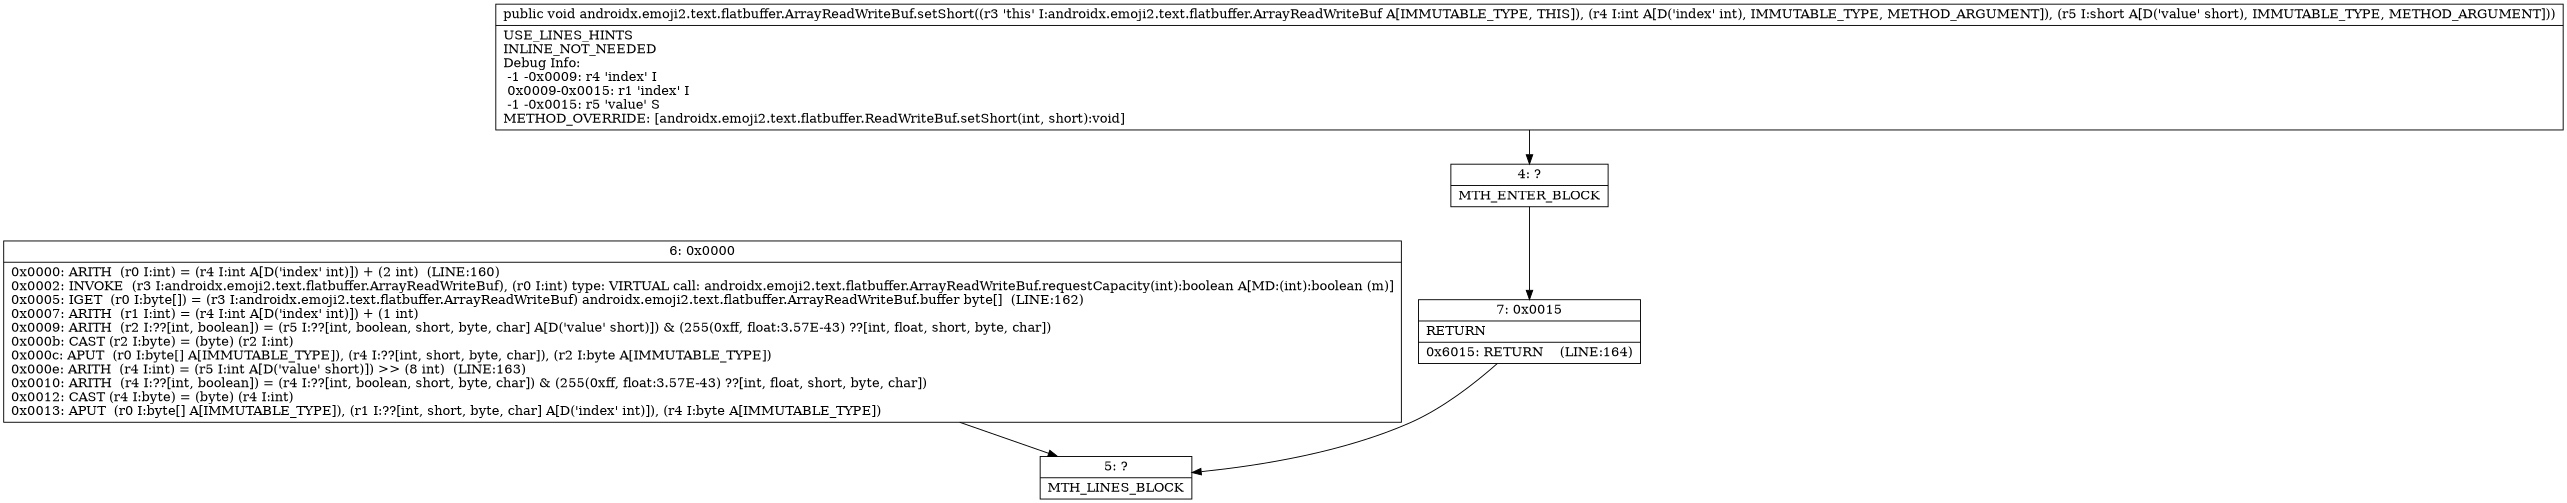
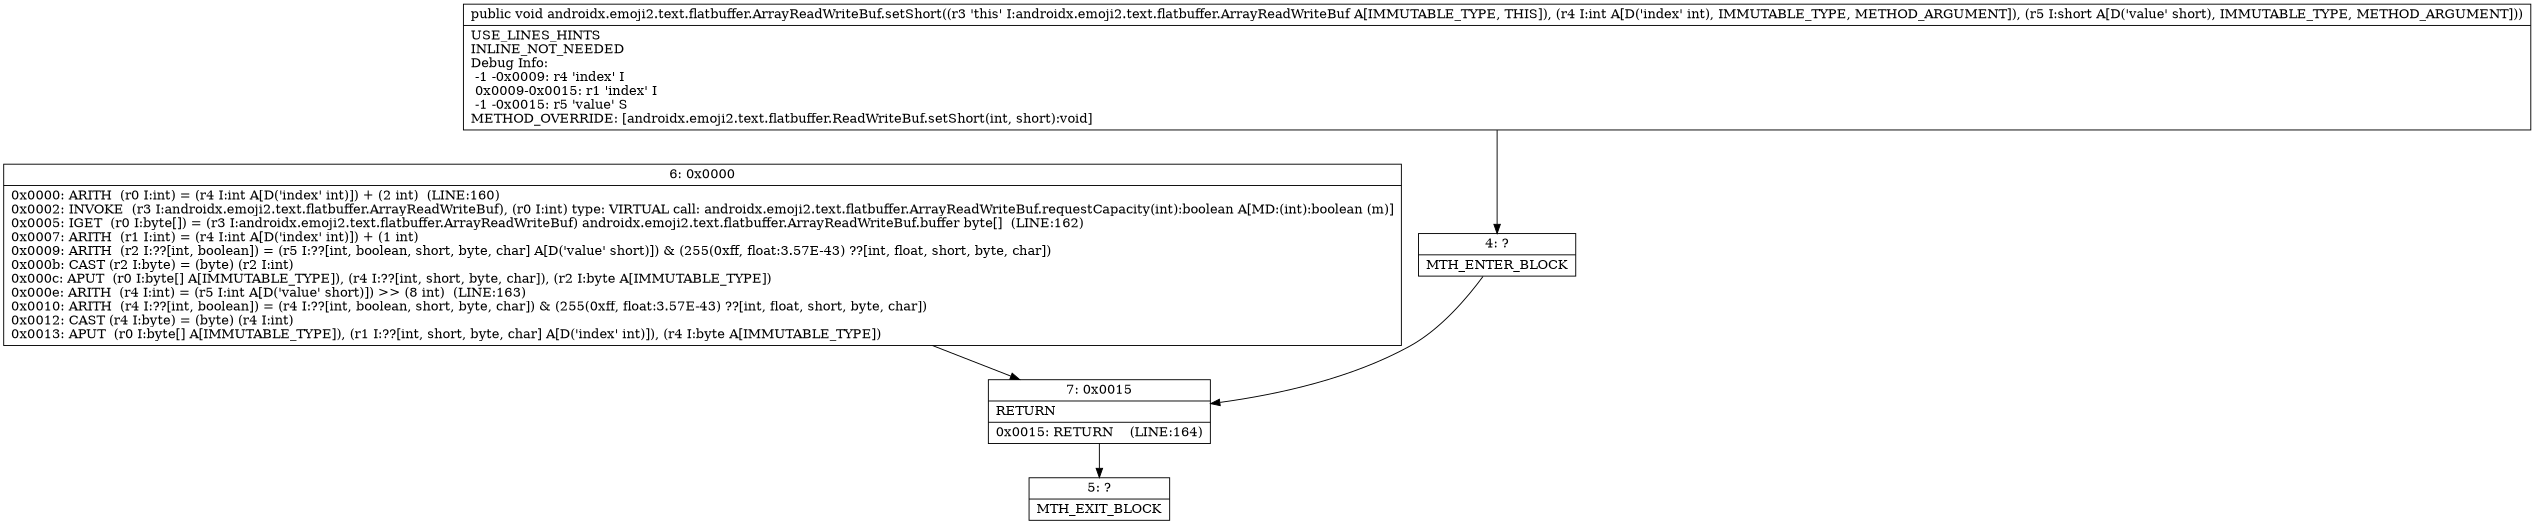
node "7: 0x0015": text "0x6015: RETURN    (LINE:164)" -> "0x0015: RETURN    (LINE:164)"
edge "6: 0x0000" -> "5: ?": now "6: 0x0000" -> "7: 0x0015"
node "5: ?": text "MTH_LINES_BLOCK" -> "MTH_EXIT_BLOCK"
